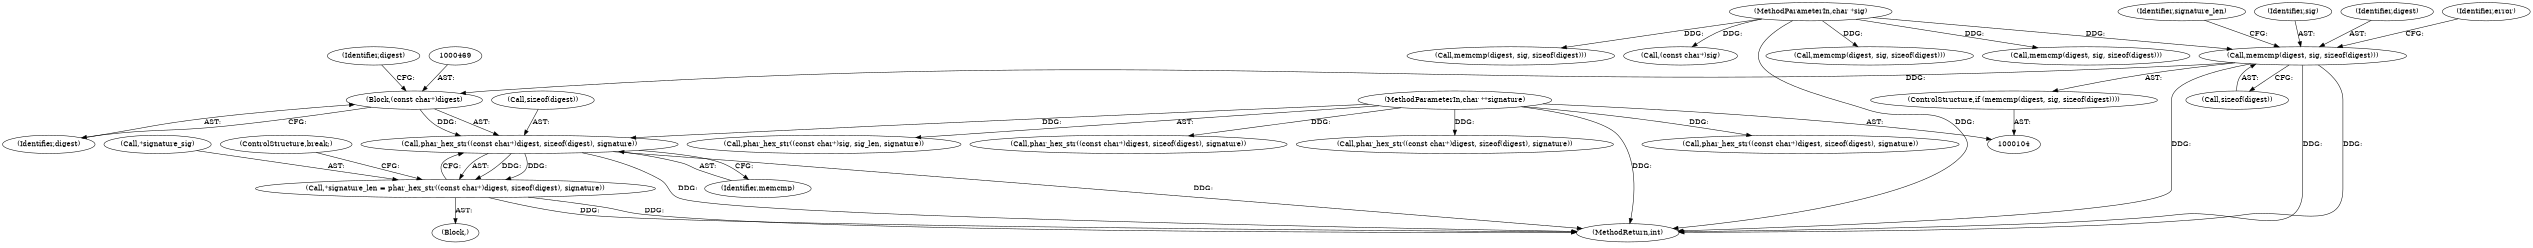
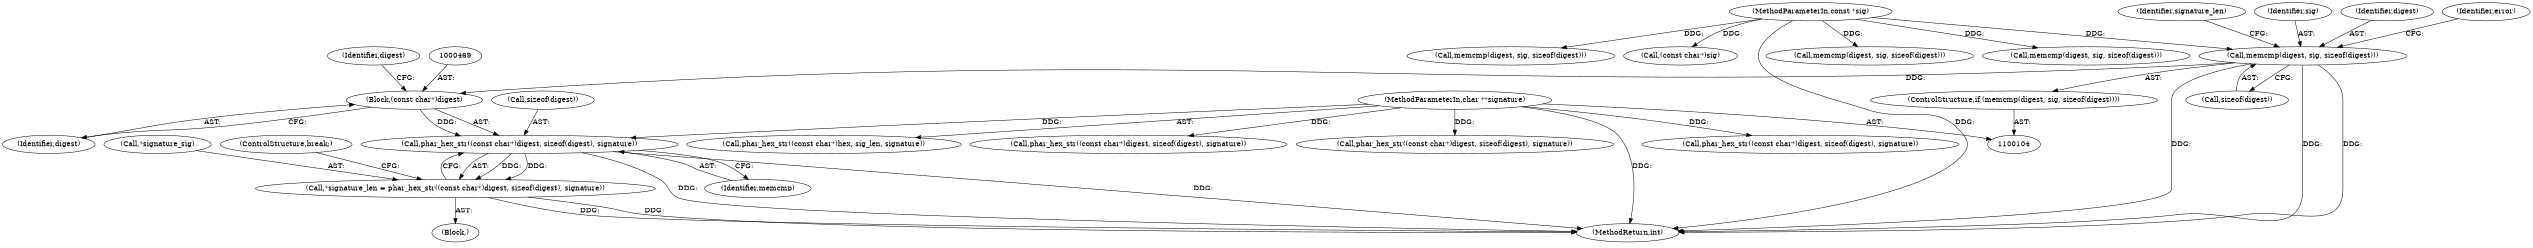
node "(MethodParameterIn,char *sig)": label "(MethodParameterIn,char *sig)" -> "(MethodParameterIn,const *sig)"
node "(Call,phar_hex_str((const char*)sig, sig_len, signature))": label "(Call,phar_hex_str((const char*)sig, sig_len, signature))" -> "(Call,phar_hex_str((const char*)hex, sig_len, signature))"
node "1000104": label "1000104" -> "1100104"
